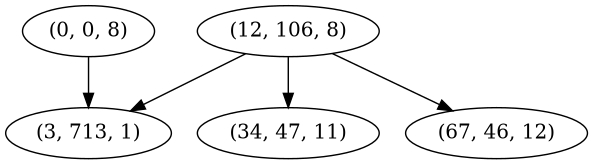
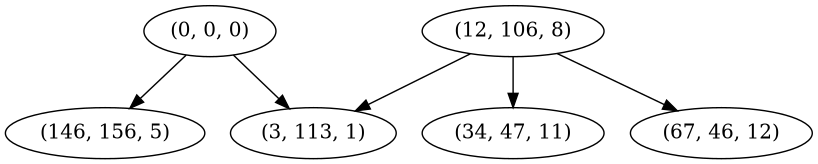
node "(0, 0, 8)": label "(0, 0, 8)" -> "(0, 0, 0)"
node "(3, 713, 1)": label "(3, 713, 1)" -> "(3, 113, 1)"
node "(146, 156, 5)": added
